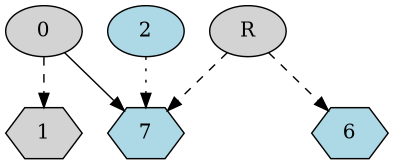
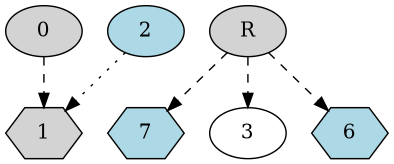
edge "2" -> "7": now "2" -> "1"
edge "0" -> "7": removed
node "3": added
